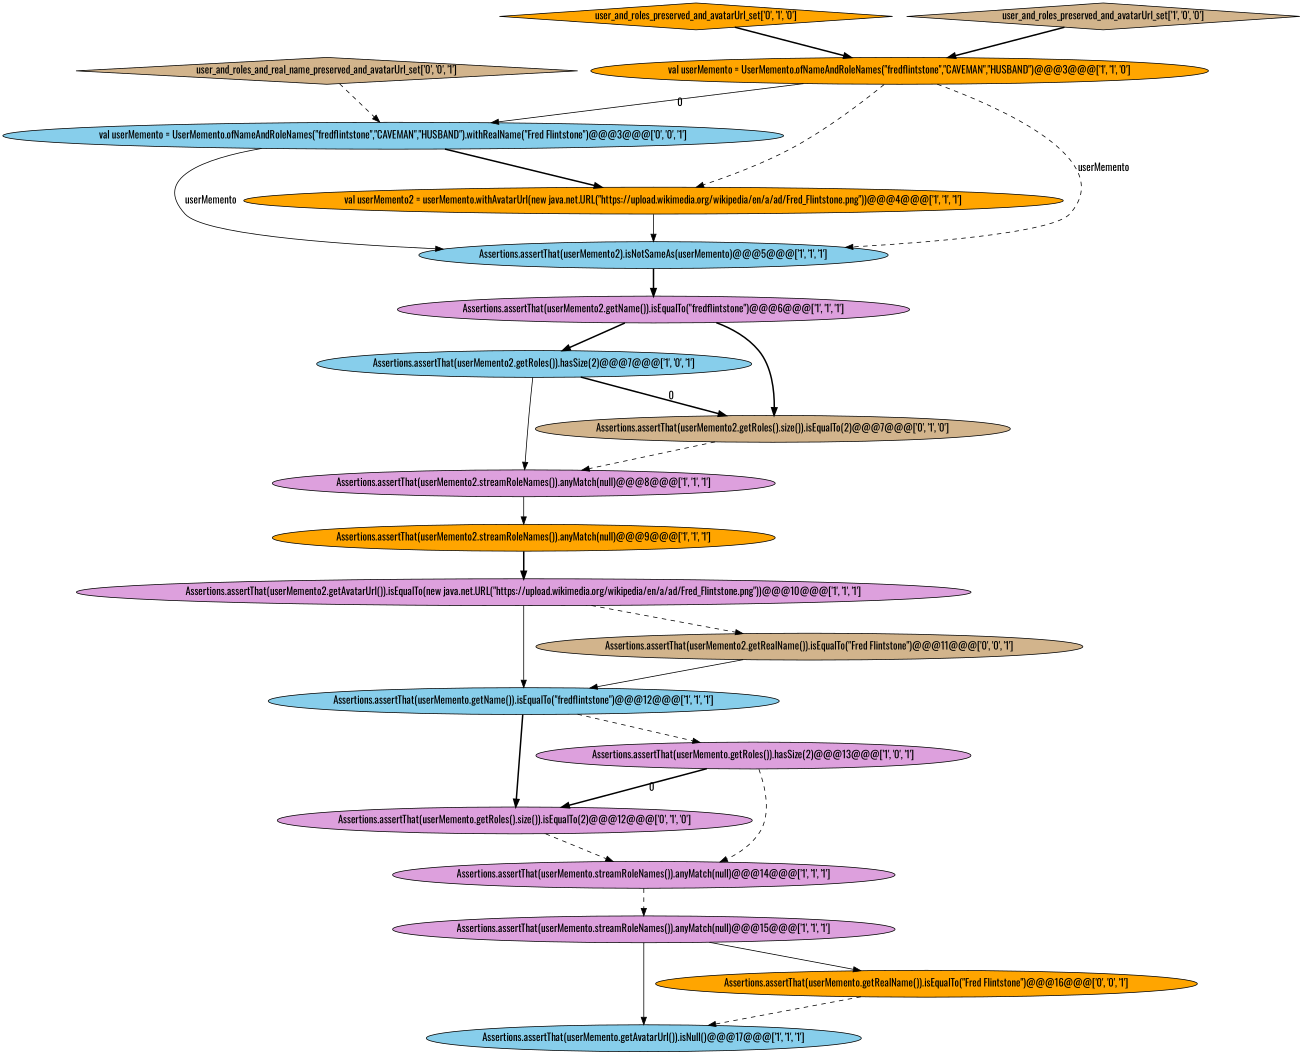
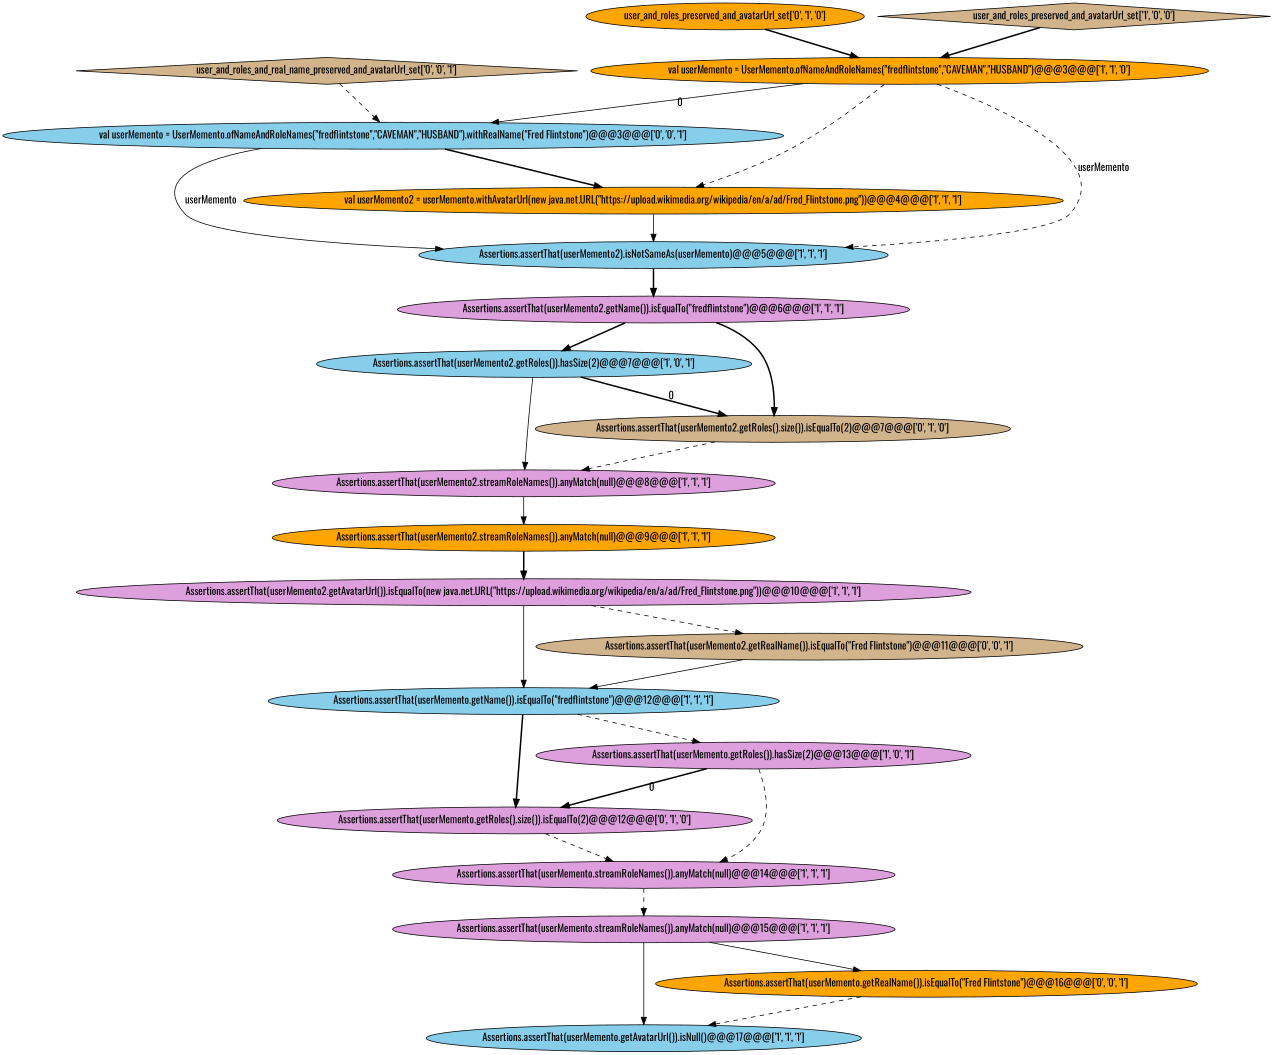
node "user_and_roles_preserved_and_avatarUrl_set['0', '1', '0']": shape diamond -> ellipse
